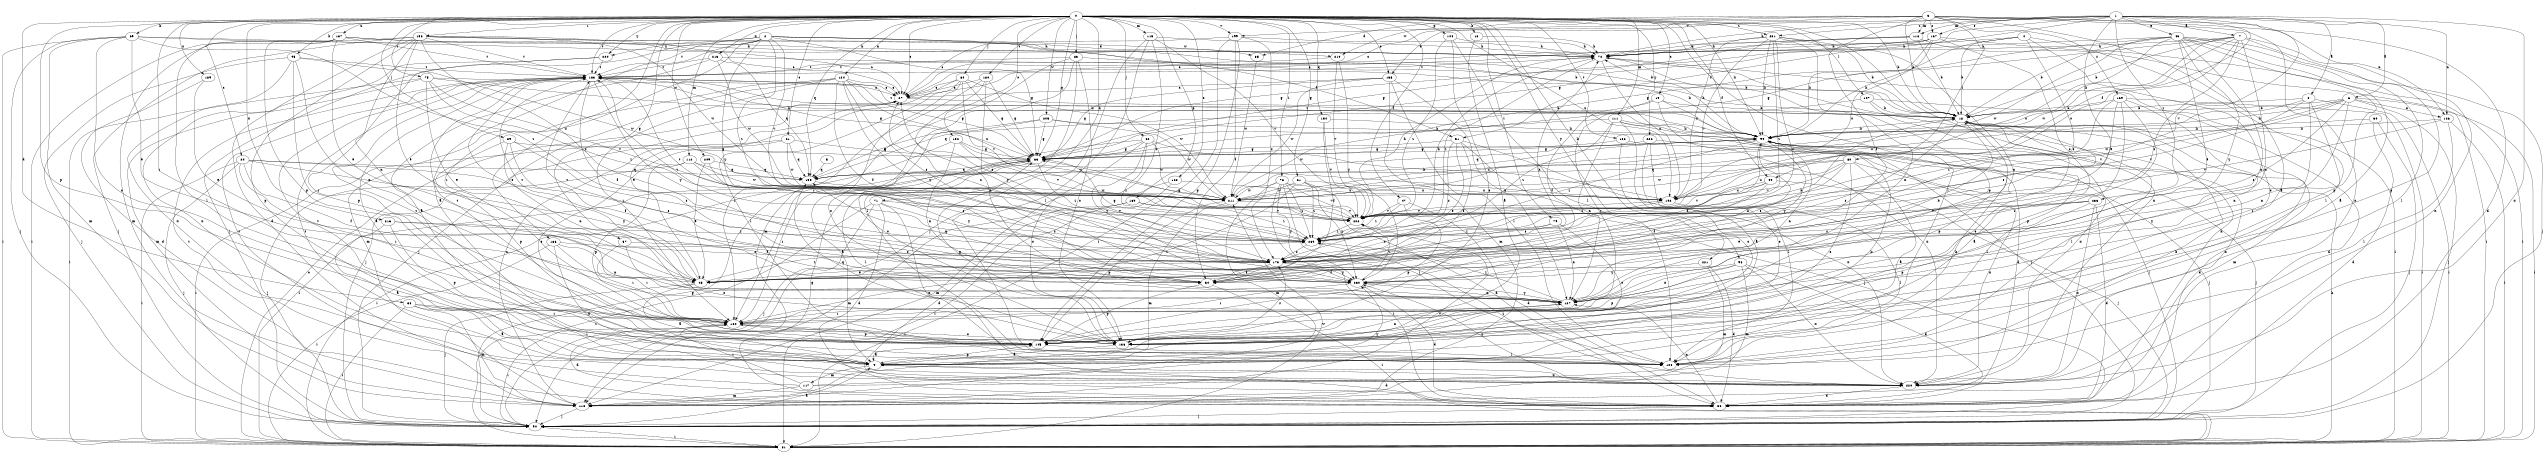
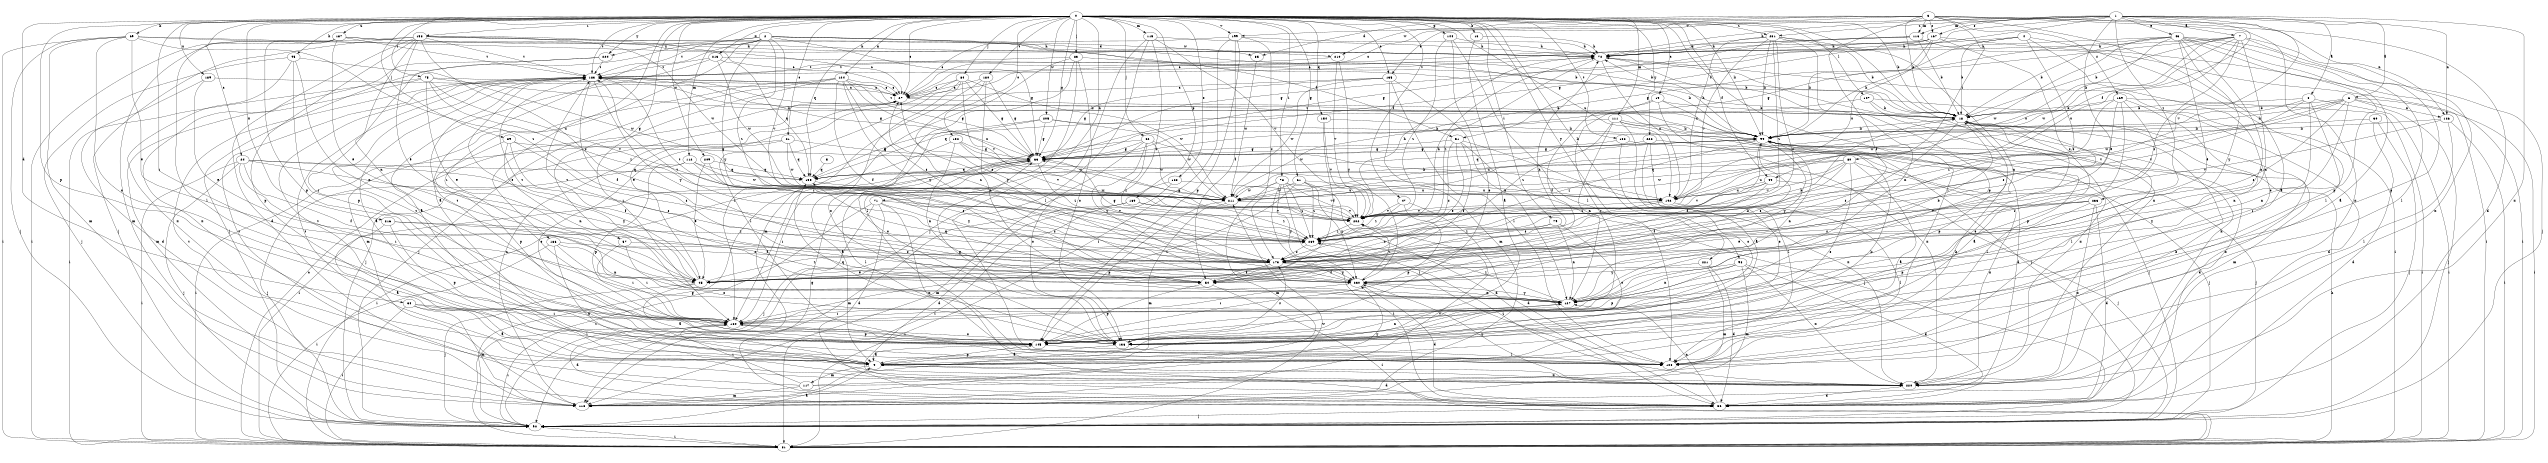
edge "95" -> "183": removed, label "t"
edge "189" -> "27": added, label "c"
edge "118" -> "90": removed, label "j"
